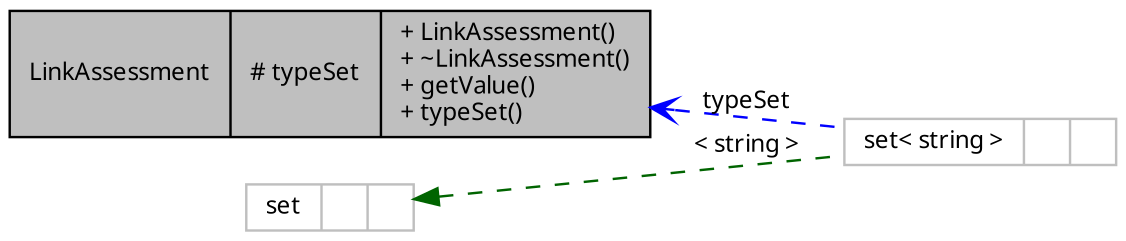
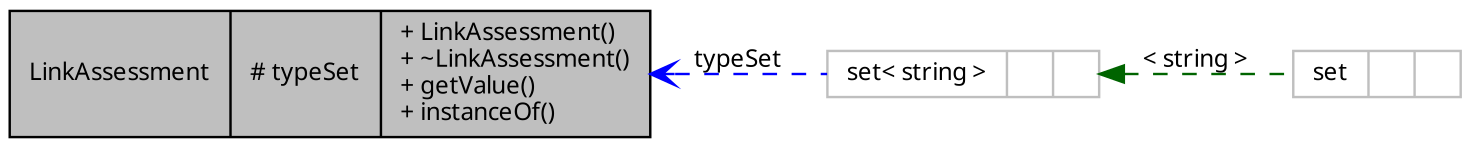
node "LinkAssessment": text "+ typeSet()" -> "+ instanceOf()"
edge "set< string >" -> "set": reversed
